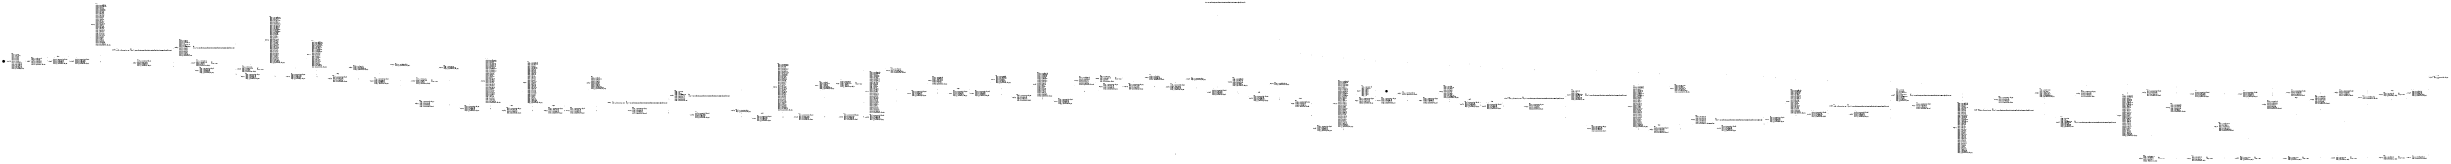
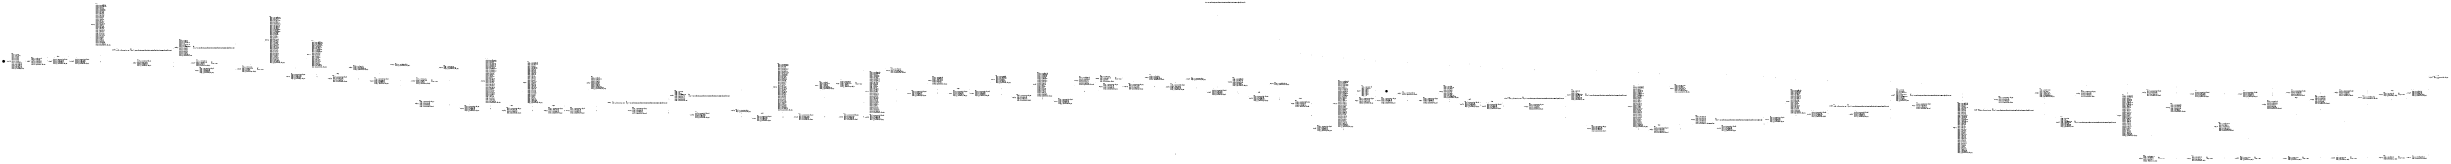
node "0x401332 [28]": removed
